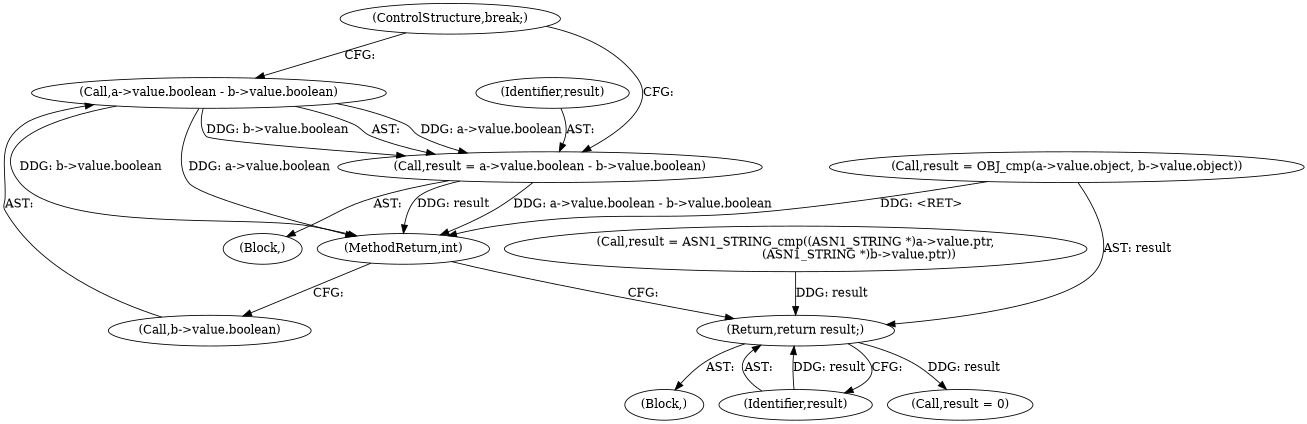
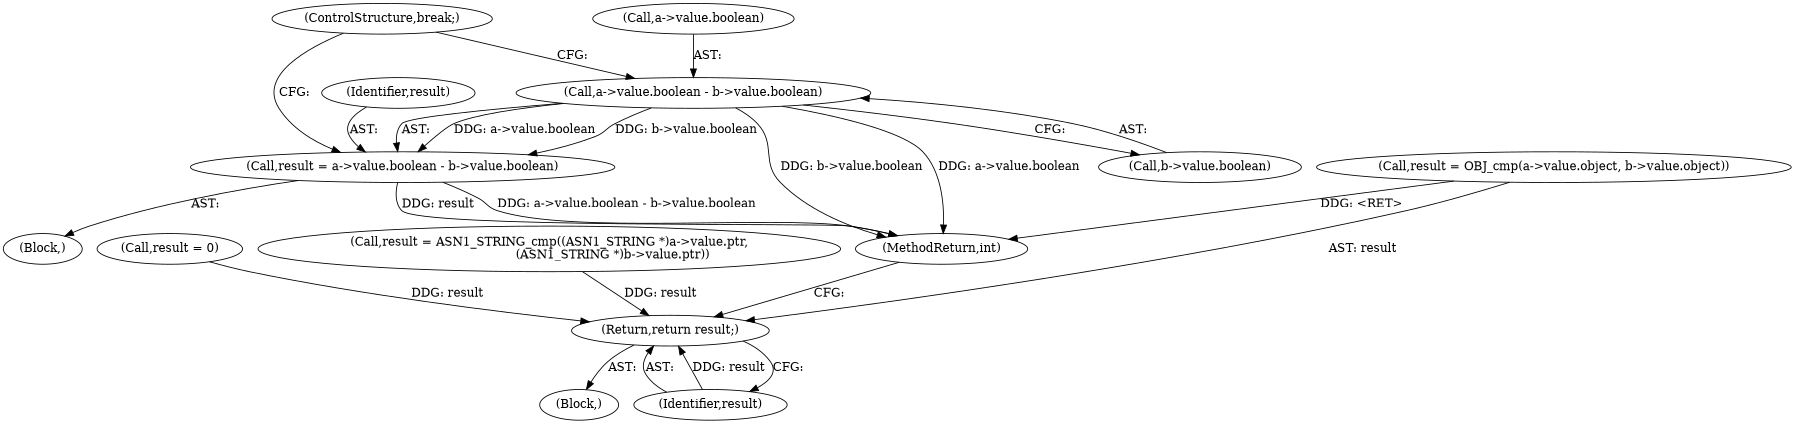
node "(Call,a->value.boolean)": added
edge "(MethodReturn,int)" -> "(Call,b->value.boolean)": now "(Call,a->value.boolean - b->value.boolean)" -> "(Call,b->value.boolean)"
edge "(Return,return result;)" -> "(Call,result = 0)": reversed
